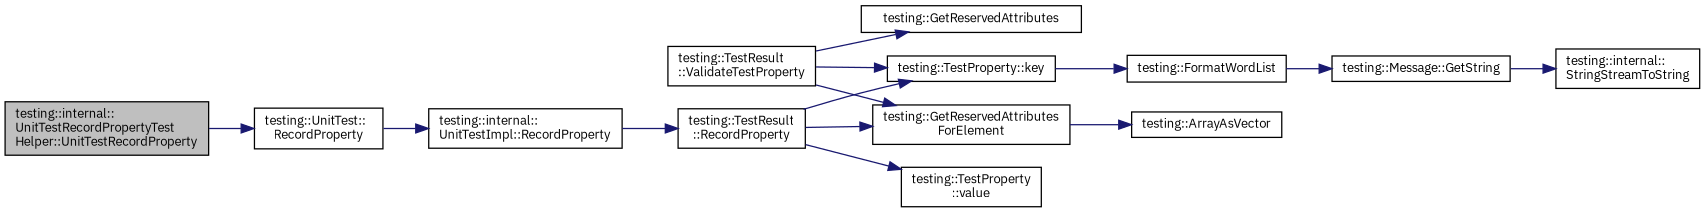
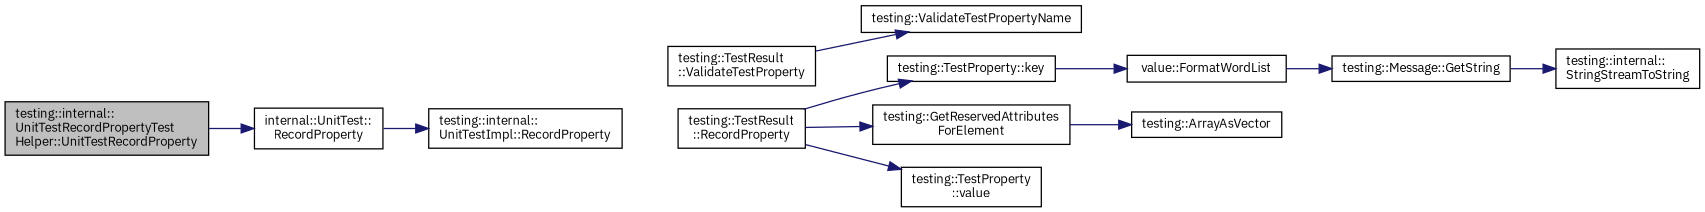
node "testing::GetReservedAttributes": label "testing::GetReservedAttributes" -> "testing::ValidateTestPropertyName"
edge "testing::TestResult ::ValidateTestProperty" -> "testing::TestProperty::key": removed
node "testing::FormatWordList": label "testing::FormatWordList" -> "value::FormatWordList"
edge "testing::TestResult ::ValidateTestProperty" -> "testing::GetReservedAttributes ForElement": removed
node "testing::UnitTest:: RecordProperty": label "testing::UnitTest:: RecordProperty" -> "internal::UnitTest:: RecordProperty"
edge "testing::internal:: UnitTestImpl::RecordProperty" -> "testing::TestResult ::RecordProperty": removed
